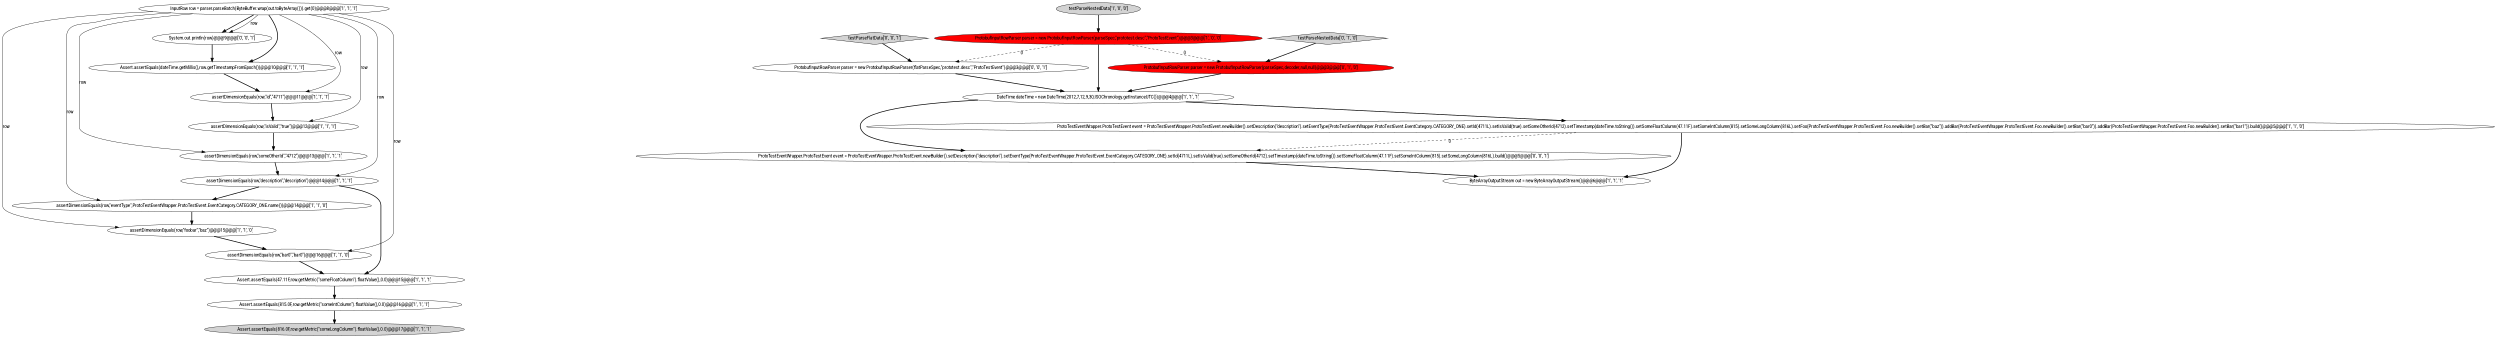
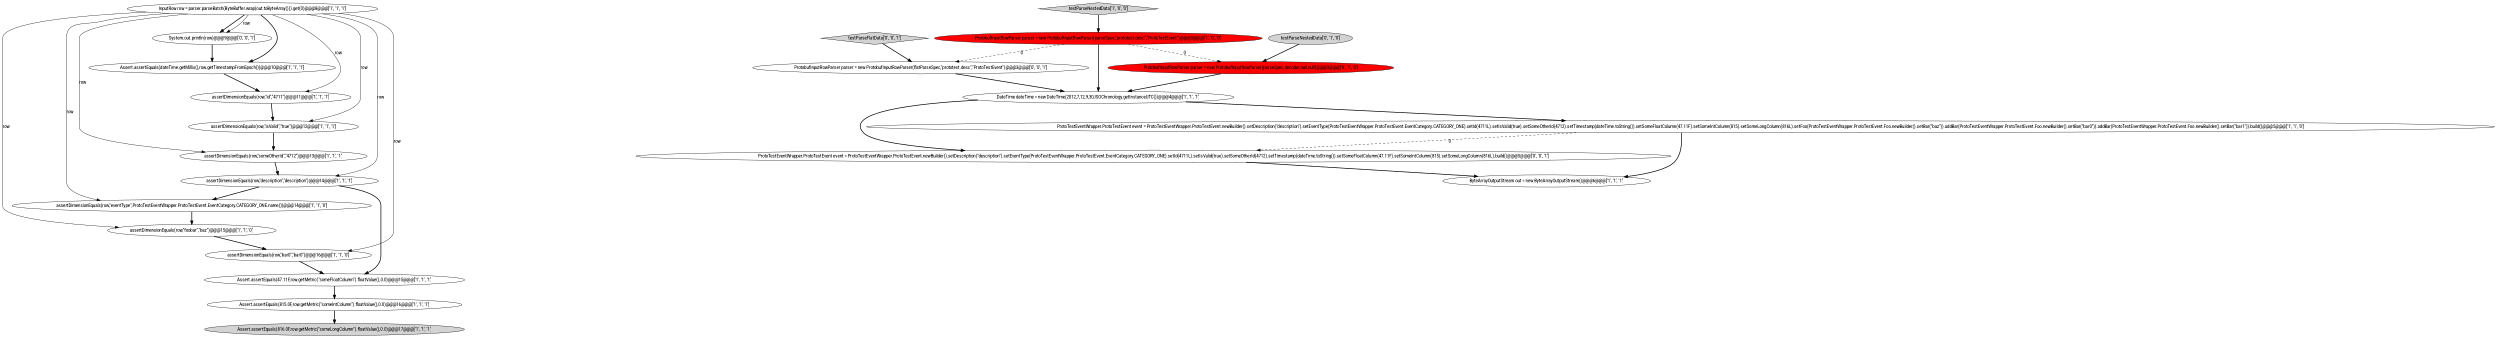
node "testParseNestedData['1', '0', '0']": shape ellipse -> diamond
node "testParseNestedData['0', '1', '0']": shape diamond -> ellipse
